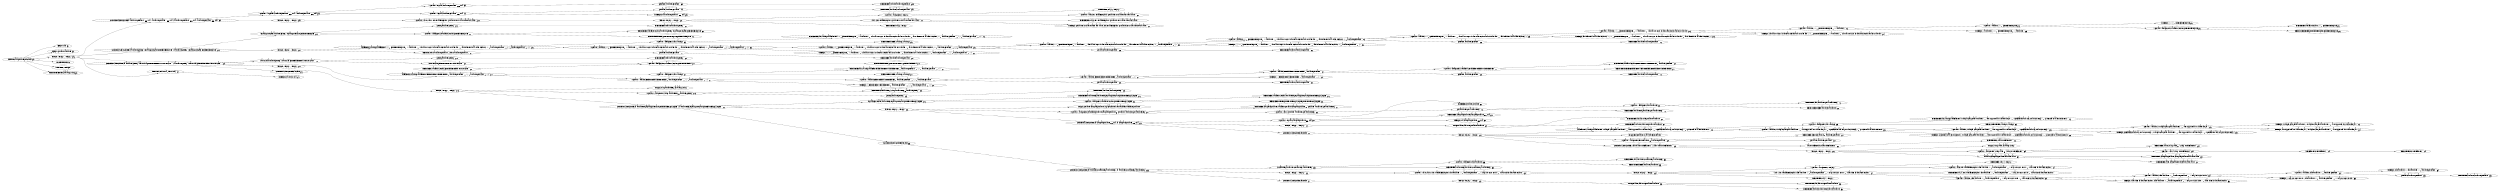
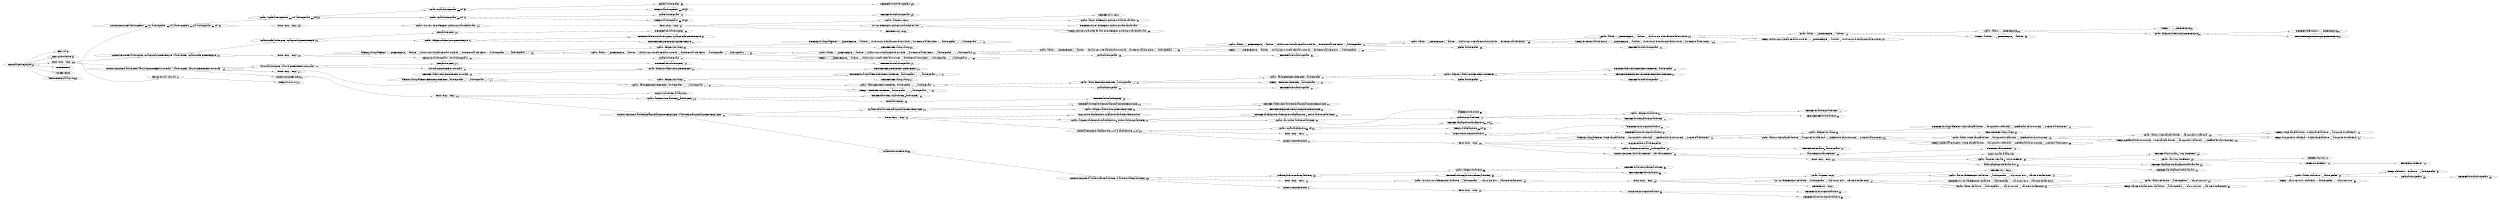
node "(LITERAL,null,attribute.getName() == null)": added
node "(getValues,attribute.getValues())": removed
node "(TYPE_REF,String,String)": added
